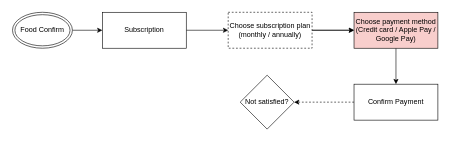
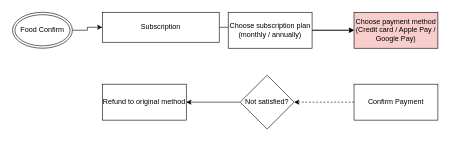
node "Subscription": size 84x36 -> 117x30
node "Choose subscription plan (monthly / annually)": style dashed -> solid
edge "Choose payment method (Credit card / Apple Pay / Google Pay)" -> "Confirm Payment": removed
node "Refund to original method": added
edge "Not satisfied?" -> "Refund to original method": added
